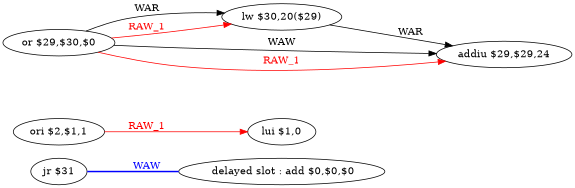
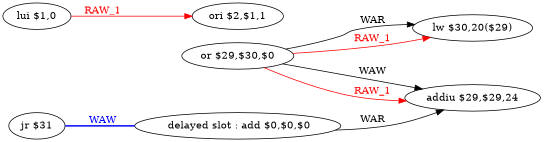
edge "lw $30,20($29)" -> "addiu $29,$29,24": now "delayed slot : add $0,$0,$0" -> "addiu $29,$29,24"
edge "ori $2,$1,1" -> "lui $1,0": reversed
